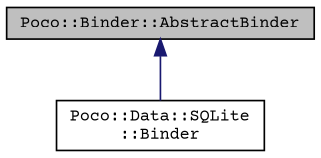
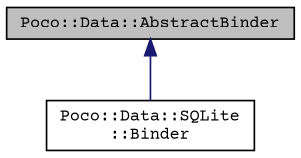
node "Poco::Binder::AbstractBinder": label "Poco::Binder::AbstractBinder" -> "Poco::Data::AbstractBinder"
